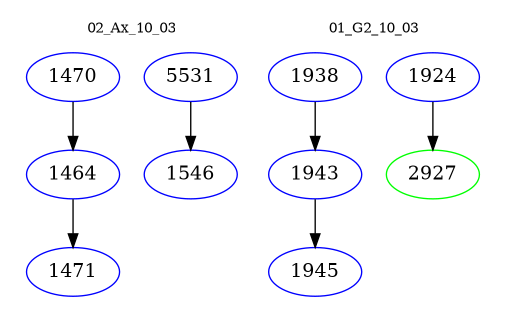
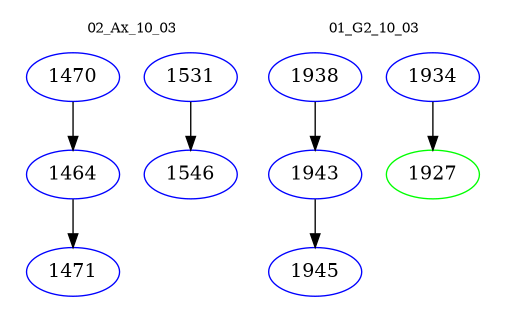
node "5531": label "5531" -> "1531"
node "1924": label "1924" -> "1934"
node "2927": label "2927" -> "1927"
